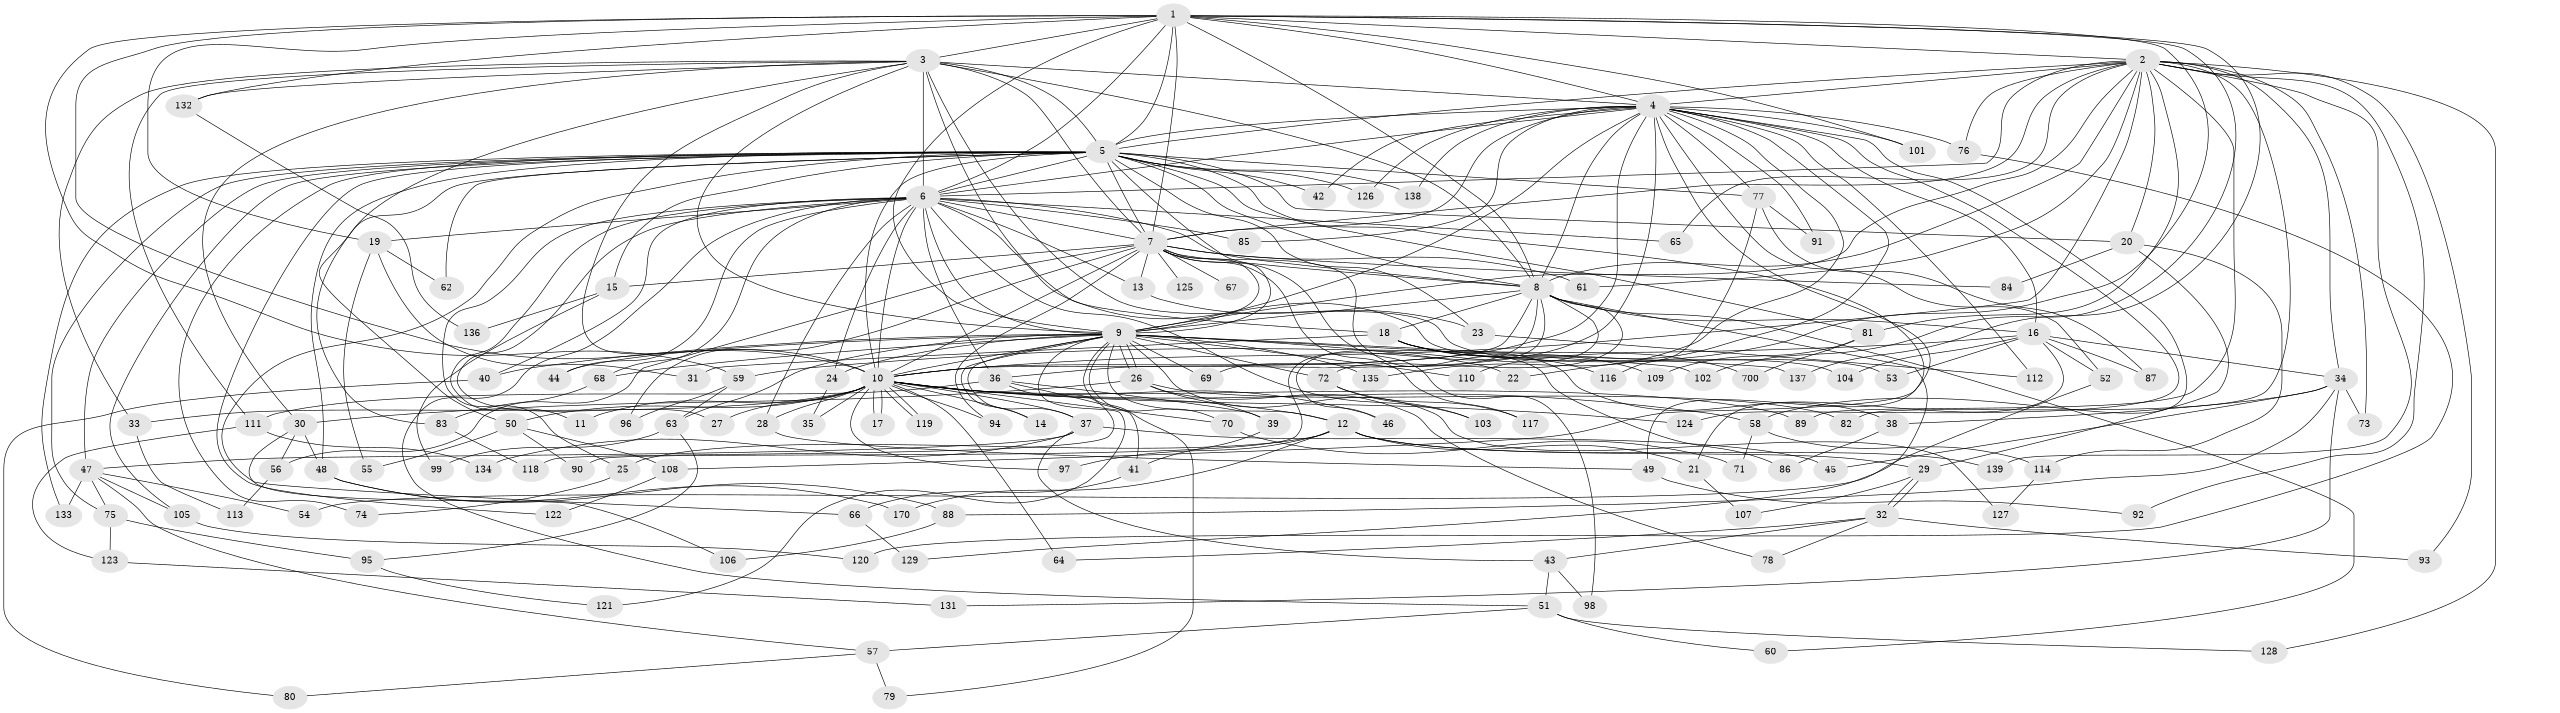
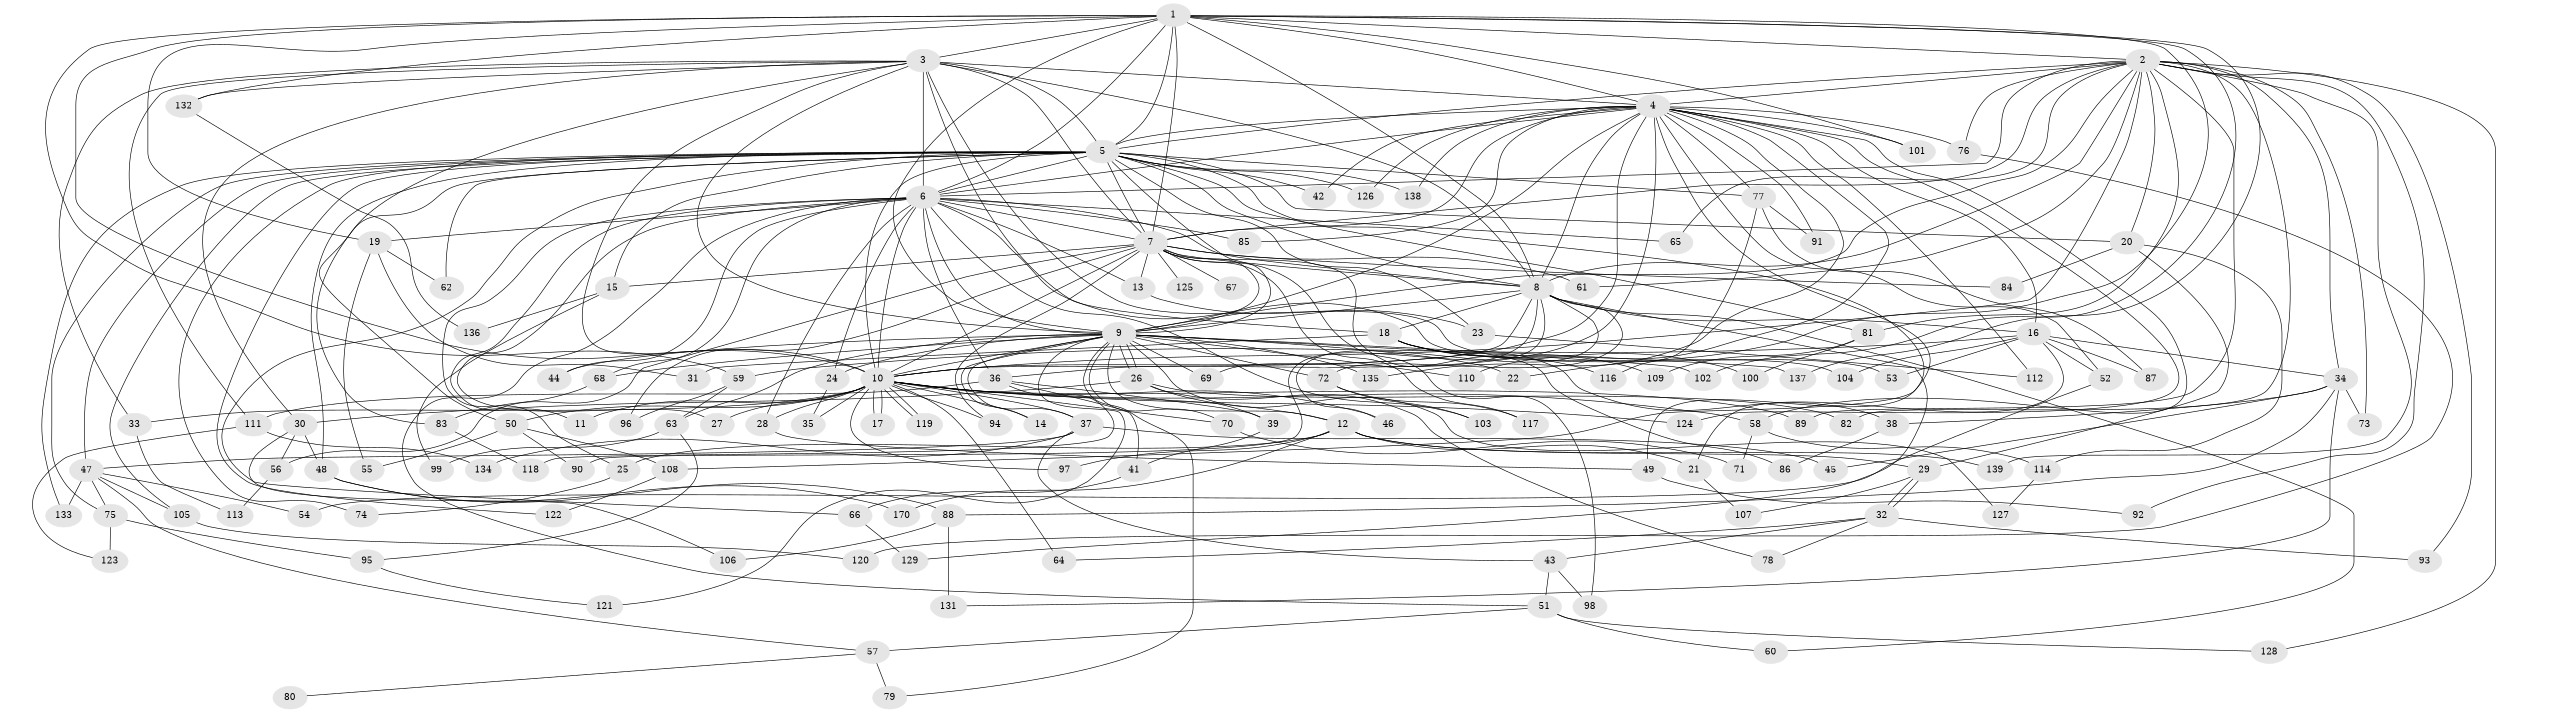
node "40": removed
node "700": label "700" -> "100"
edge "123" -- "131": now "88" -- "131"
